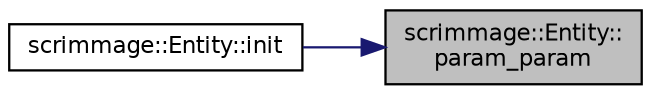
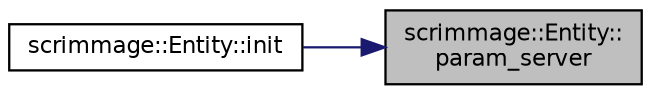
node "scrimmage::Entity:: param_param": label "scrimmage::Entity:: param_param" -> "scrimmage::Entity:: param_server"
